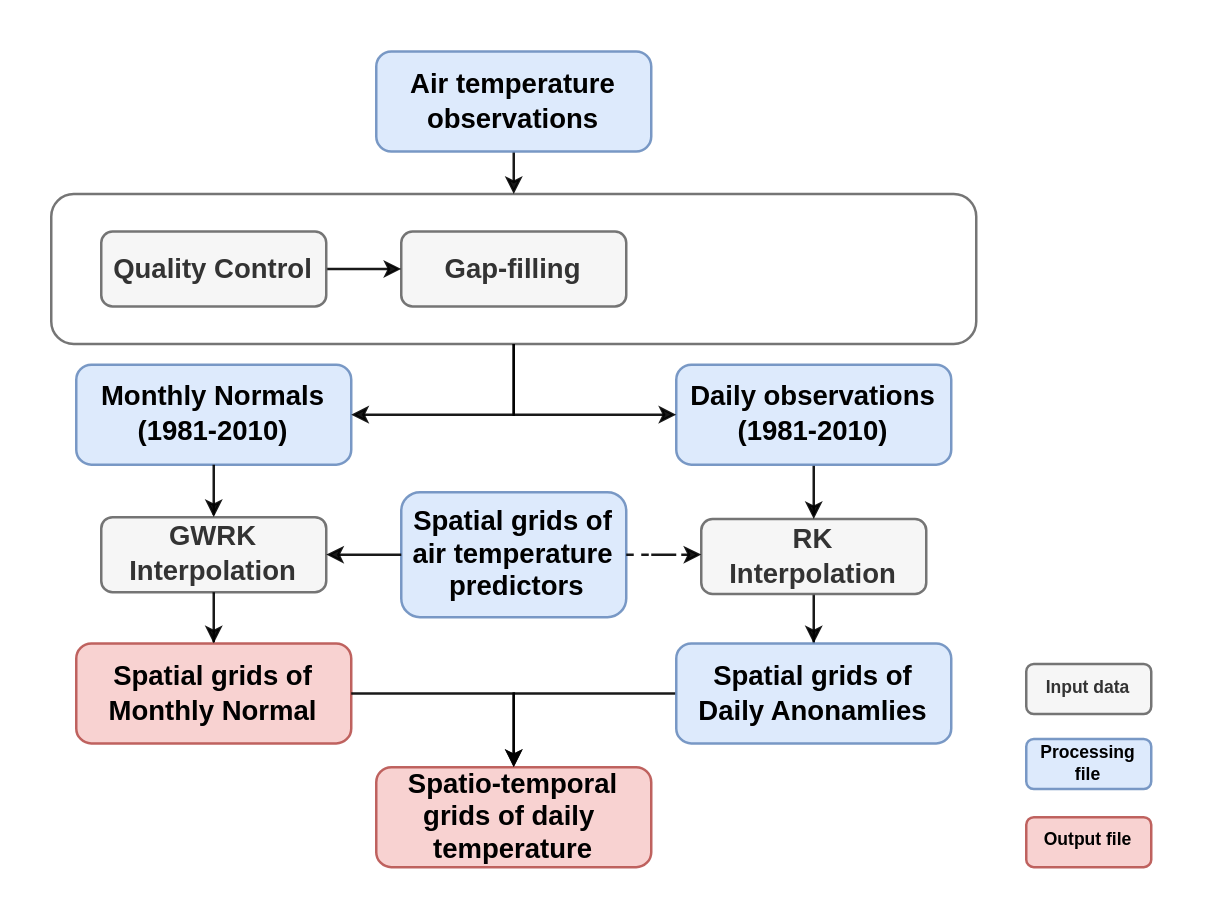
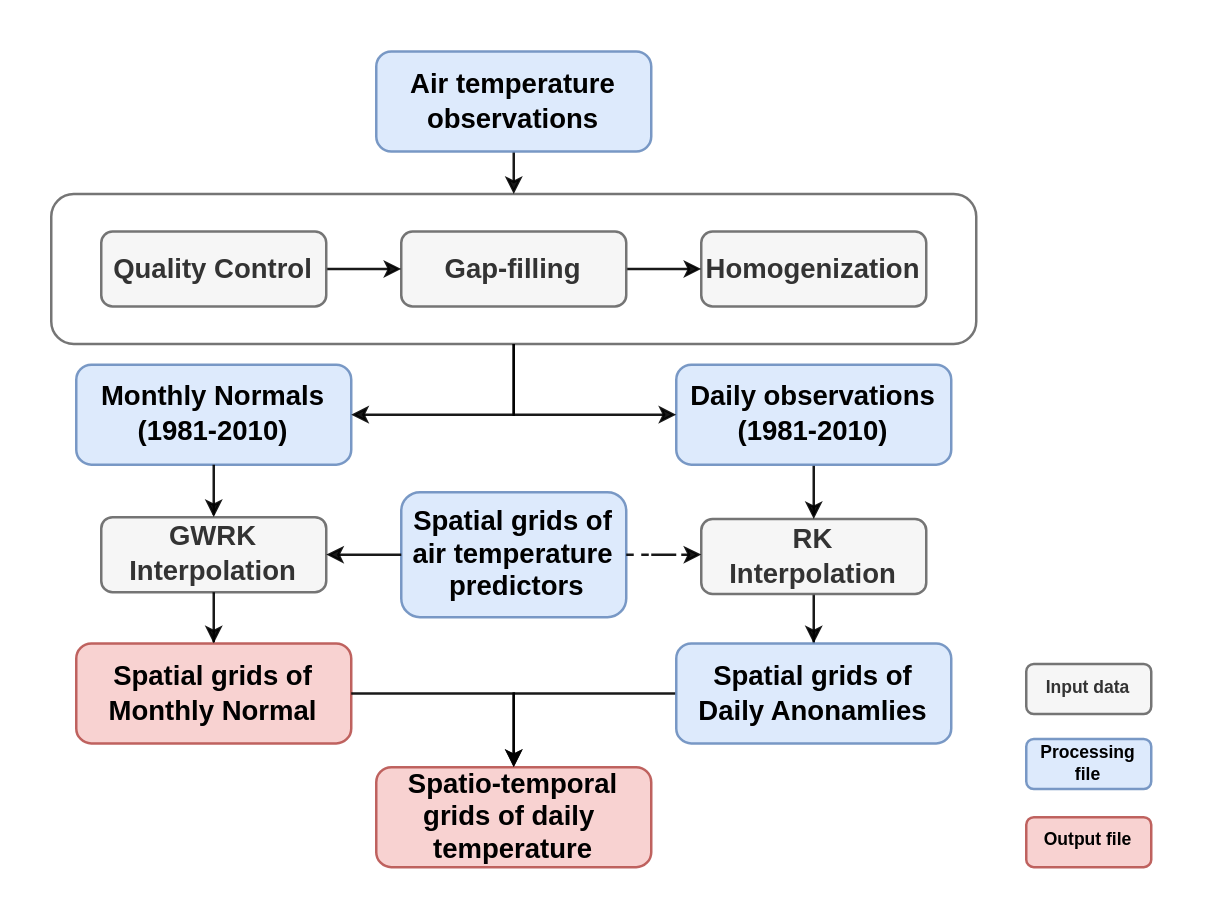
edge "Gap-filling" -> "Homogenization": added
node "Homogenization": added
